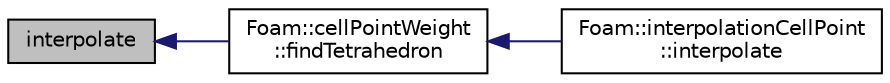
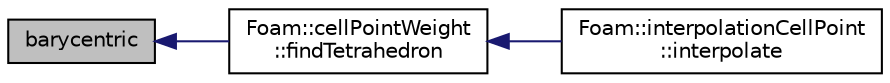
node "interpolate": label "interpolate" -> "barycentric"
